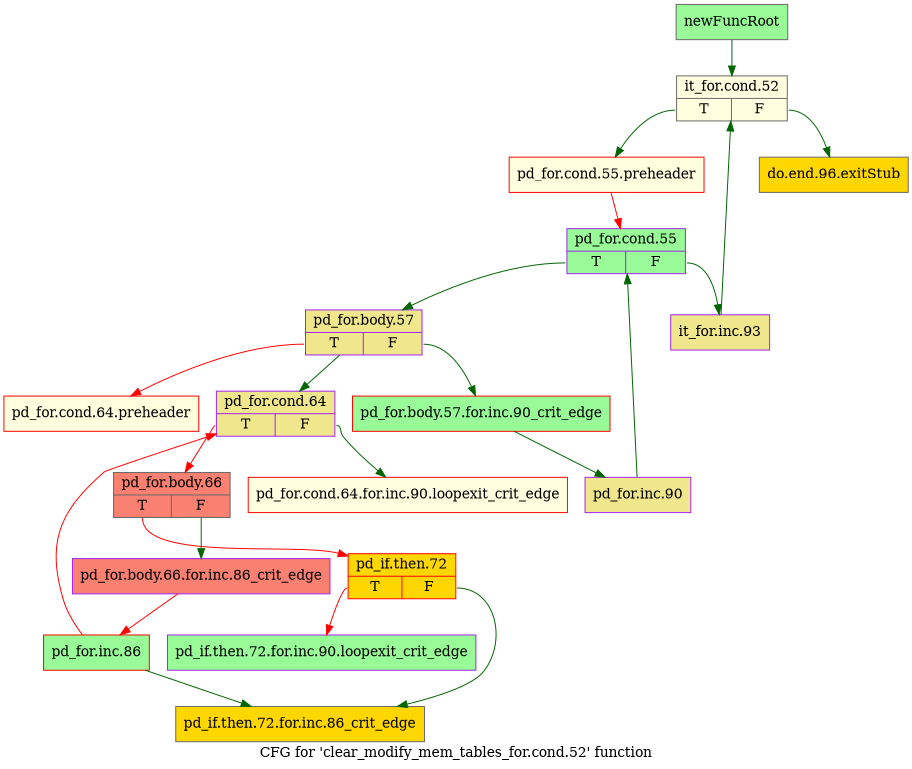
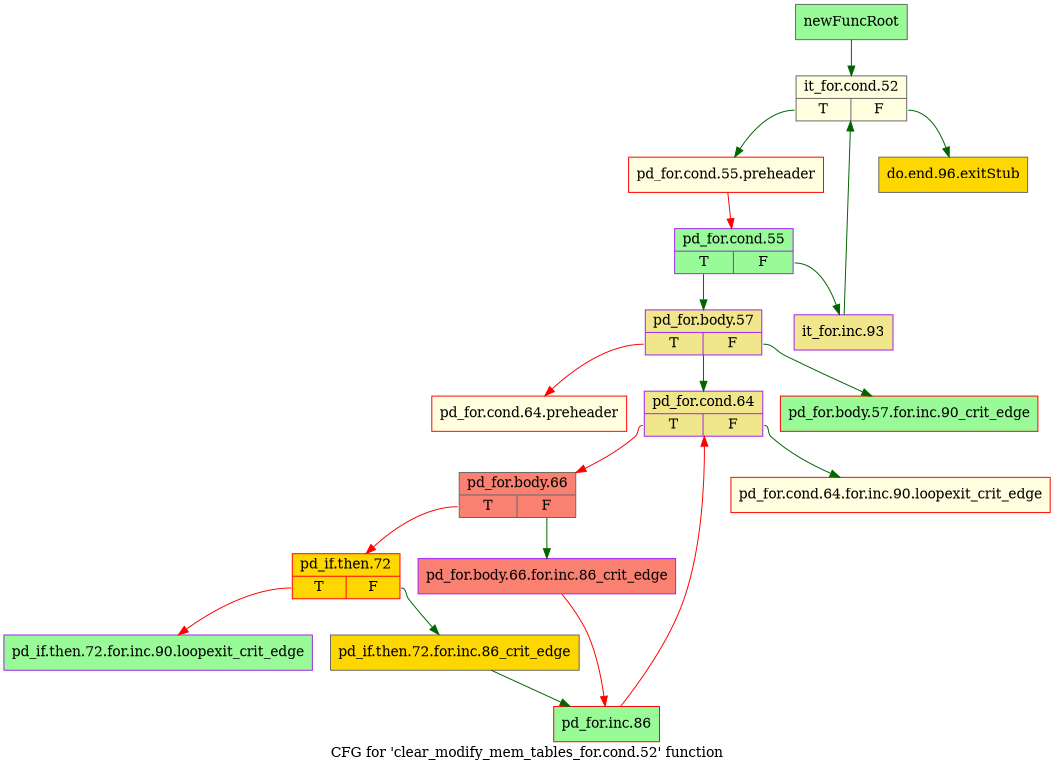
node "pd_for.inc.90": removed
edge "pd_for.inc.86" -> "pd_if.then.72.for.inc.86_crit_edge": reversed
